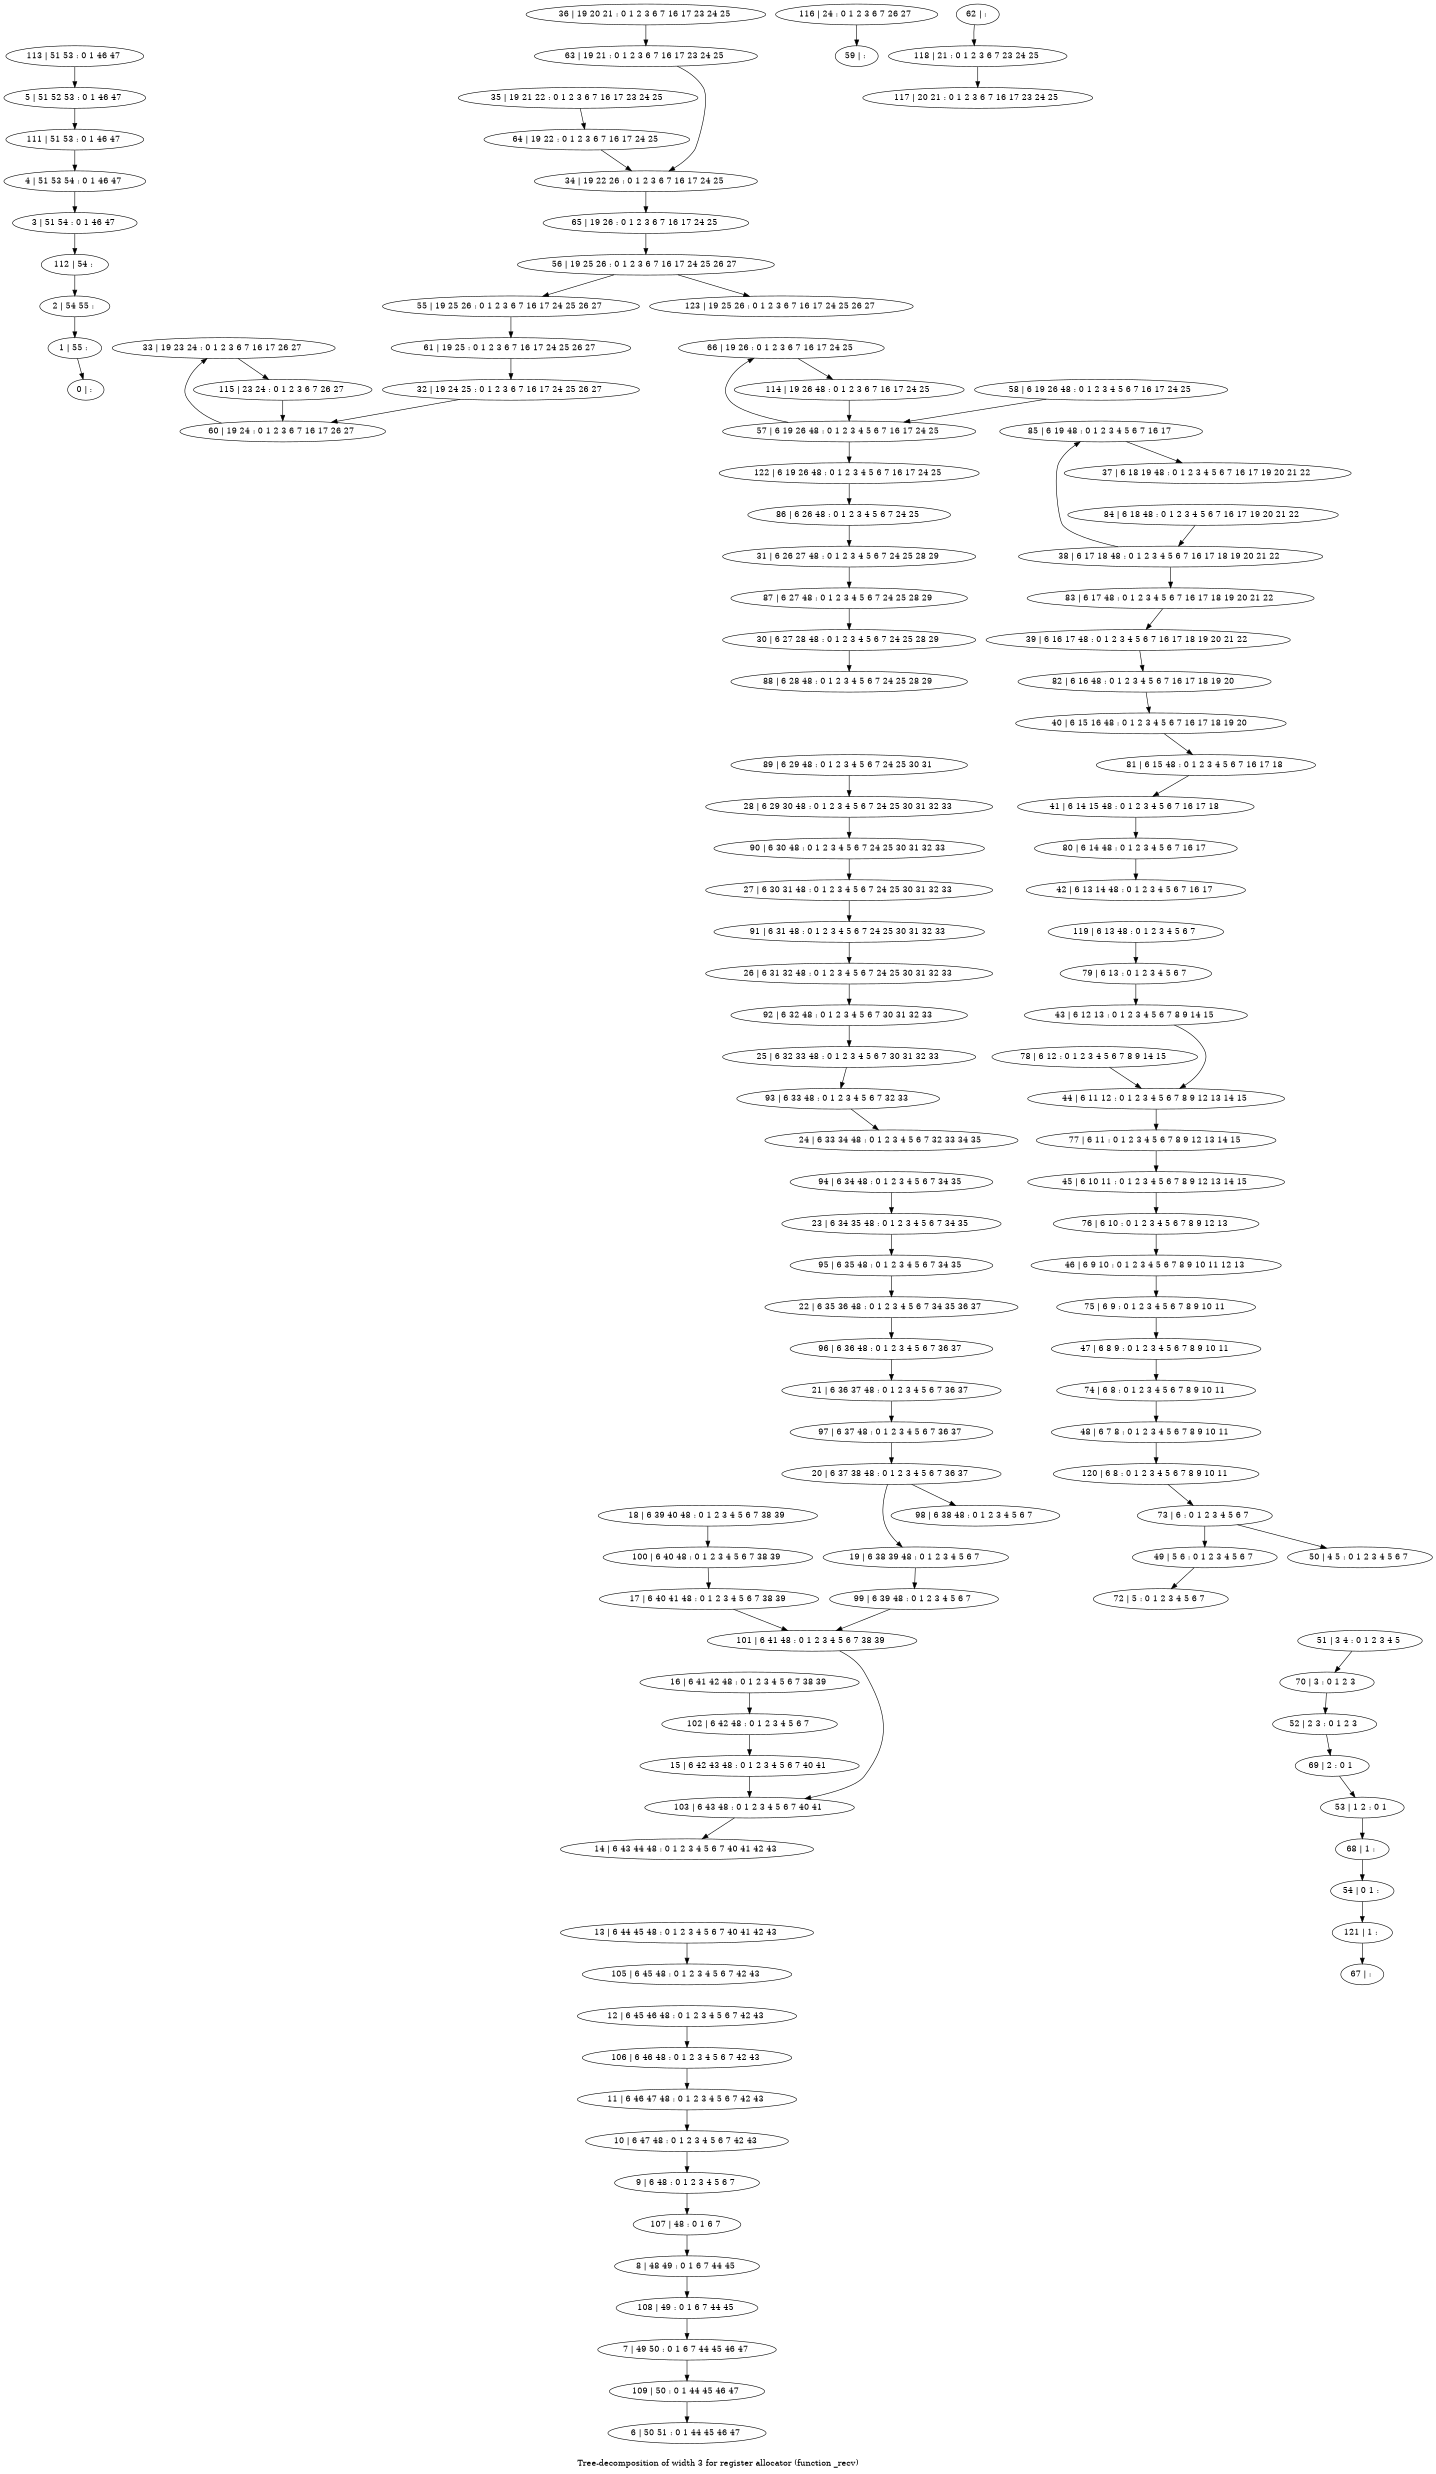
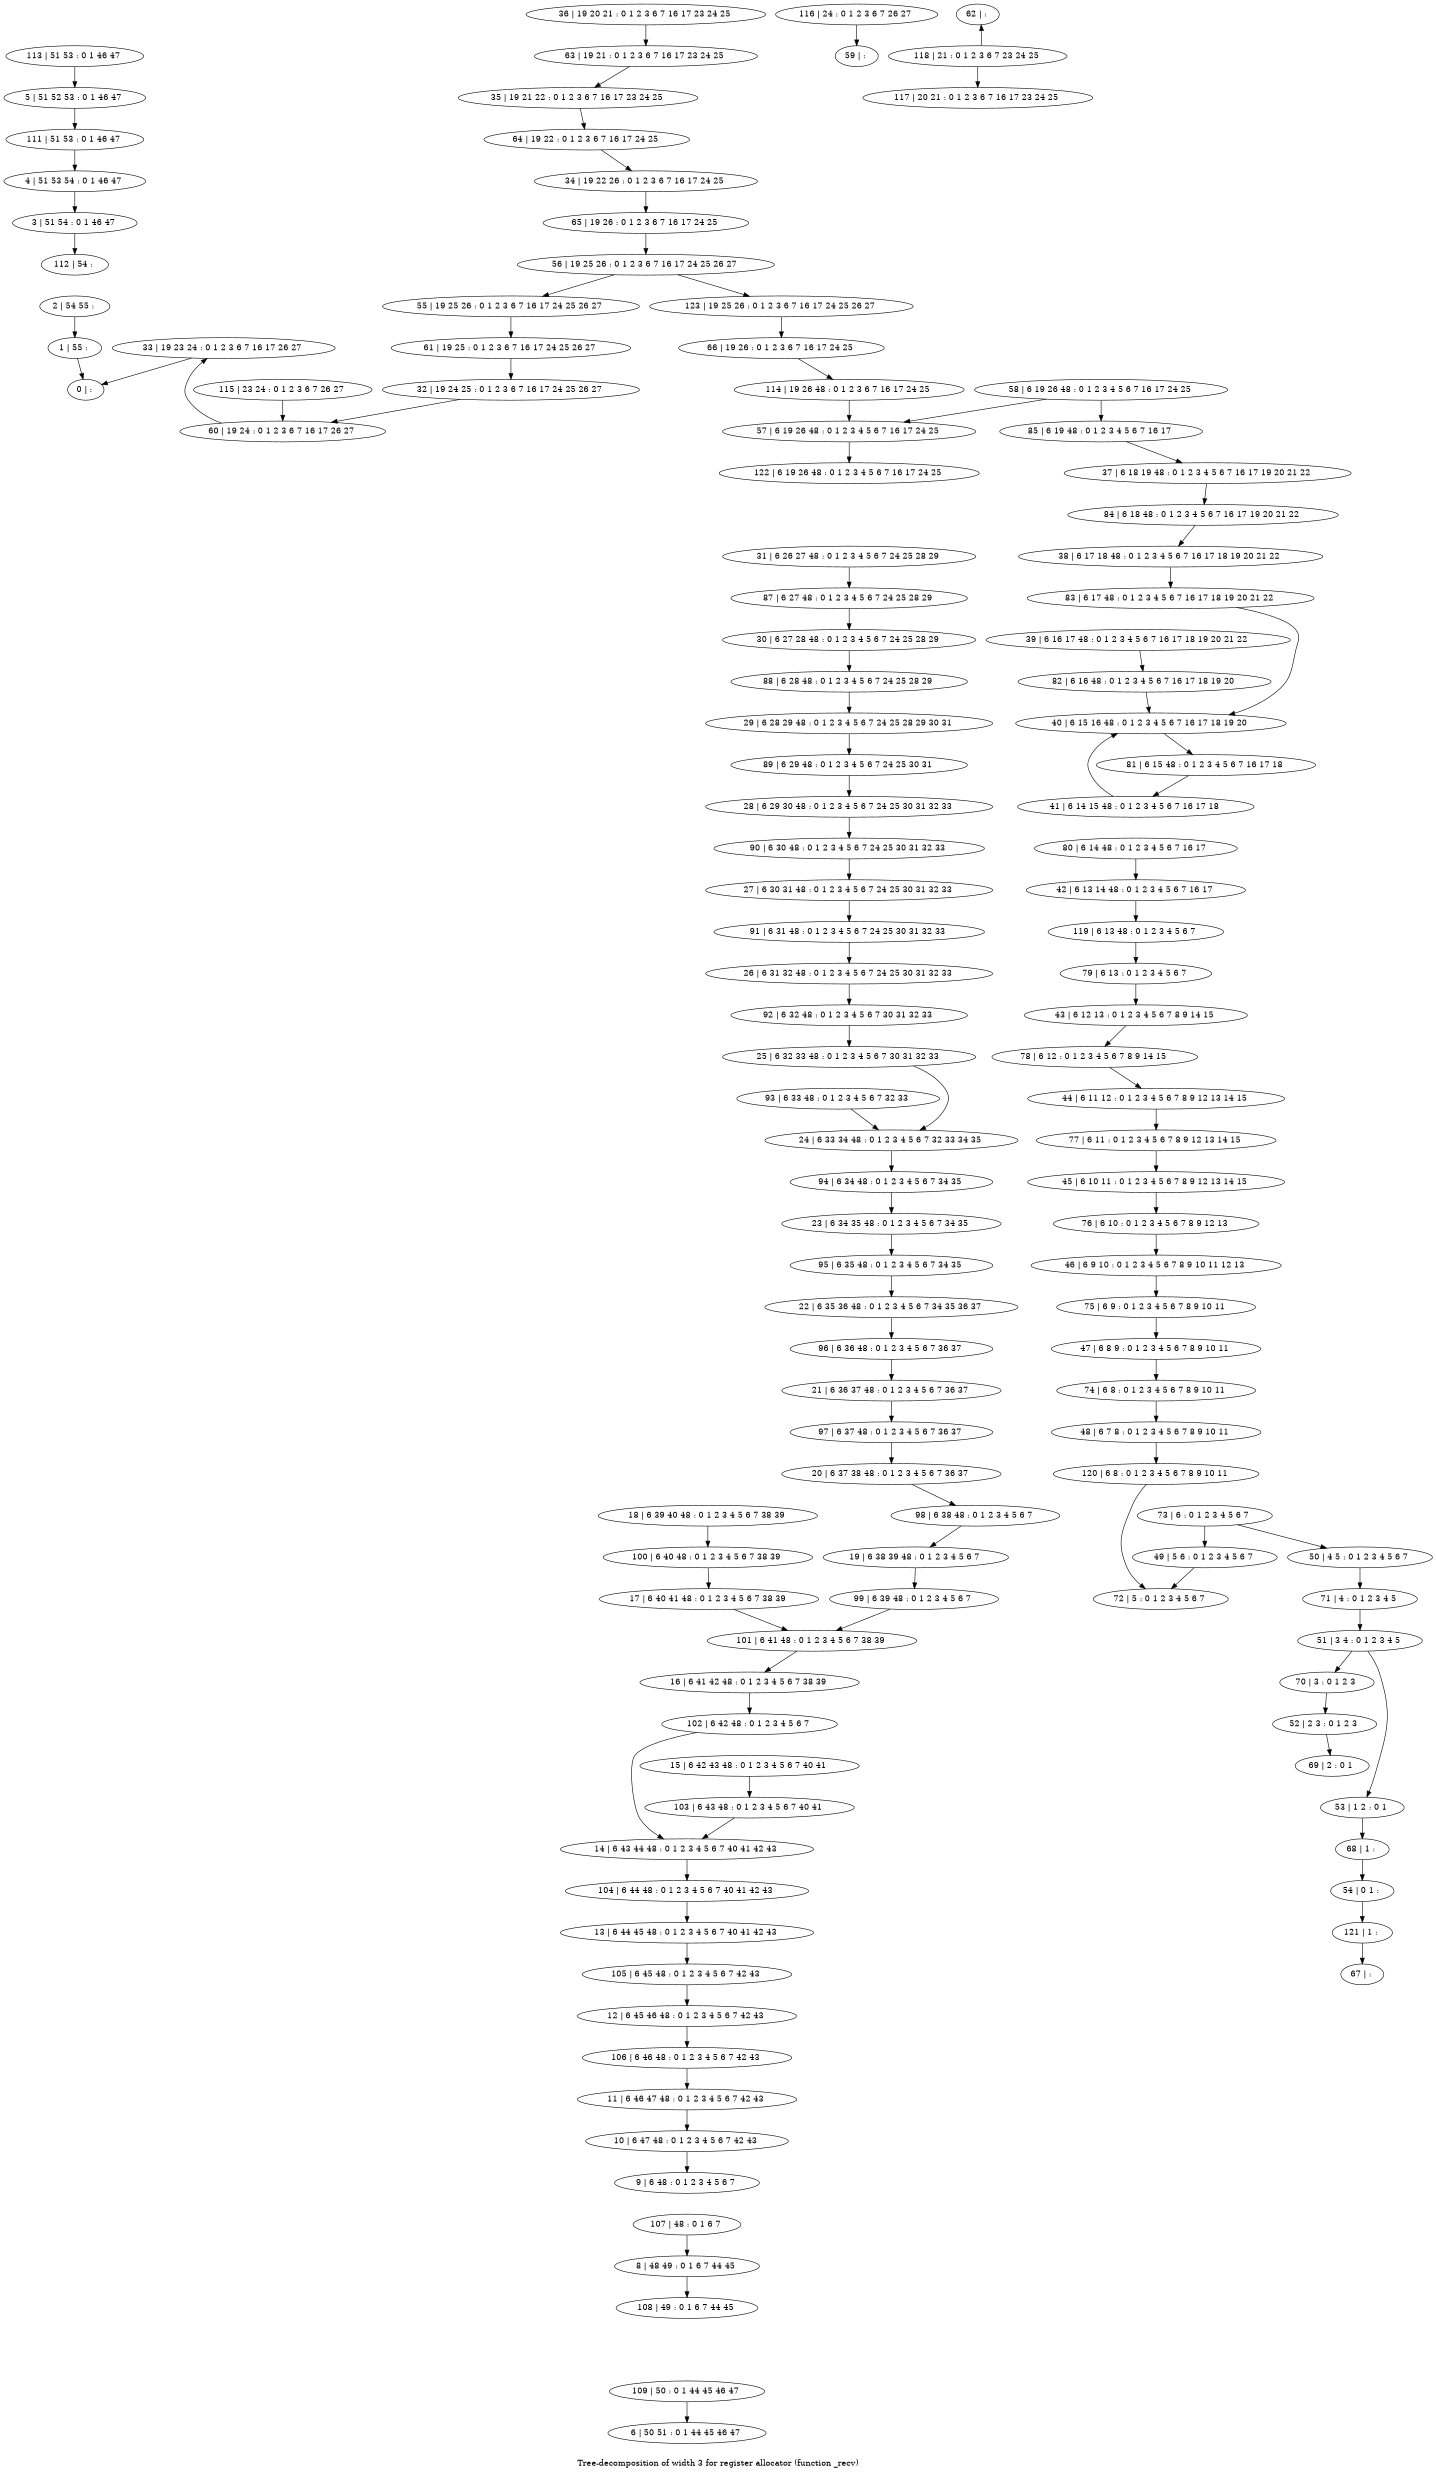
edge "62 | :" -> "118 | 21 : 0 1 2 3 6 7 23 24 25": reversed
edge "63 | 19 21 : 0 1 2 3 6 7 16 17 23 24 25" -> "34 | 19 22 26 : 0 1 2 3 6 7 16 17 24 25": now "63 | 19 21 : 0 1 2 3 6 7 16 17 23 24 25" -> "35 | 19 21 22 : 0 1 2 3 6 7 16 17 23 24 25"
edge "112 | 54 :" -> "2 | 54 55 :": removed
edge "33 | 19 23 24 : 0 1 2 3 6 7 16 17 26 27" -> "115 | 23 24 : 0 1 2 3 6 7 26 27": now "33 | 19 23 24 : 0 1 2 3 6 7 16 17 26 27" -> "0 | :"
edge "57 | 6 19 26 48 : 0 1 2 3 4 5 6 7 16 17 24 25" -> "66 | 19 26 : 0 1 2 3 6 7 16 17 24 25": now "123 | 19 25 26 : 0 1 2 3 6 7 16 17 24 25 26 27" -> "66 | 19 26 : 0 1 2 3 6 7 16 17 24 25"
edge "37 | 6 18 19 48 : 0 1 2 3 4 5 6 7 16 17 19 20 21 22" -> "84 | 6 18 48 : 0 1 2 3 4 5 6 7 16 17 19 20 21 22": added
edge "38 | 6 17 18 48 : 0 1 2 3 4 5 6 7 16 17 18 19 20 21 22" -> "85 | 6 19 48 : 0 1 2 3 4 5 6 7 16 17": now "58 | 6 19 26 48 : 0 1 2 3 4 5 6 7 16 17 24 25" -> "85 | 6 19 48 : 0 1 2 3 4 5 6 7 16 17"
node "86 | 6 26 48 : 0 1 2 3 4 5 6 7 24 25": removed
edge "83 | 6 17 48 : 0 1 2 3 4 5 6 7 16 17 18 19 20 21 22" -> "39 | 6 16 17 48 : 0 1 2 3 4 5 6 7 16 17 18 19 20 21 22": now "83 | 6 17 48 : 0 1 2 3 4 5 6 7 16 17 18 19 20 21 22" -> "40 | 6 15 16 48 : 0 1 2 3 4 5 6 7 16 17 18 19 20"
node "29 | 6 28 29 48 : 0 1 2 3 4 5 6 7 24 25 28 29 30 31": added
edge "41 | 6 14 15 48 : 0 1 2 3 4 5 6 7 16 17 18" -> "80 | 6 14 48 : 0 1 2 3 4 5 6 7 16 17": now "41 | 6 14 15 48 : 0 1 2 3 4 5 6 7 16 17 18" -> "40 | 6 15 16 48 : 0 1 2 3 4 5 6 7 16 17 18 19 20"
edge "42 | 6 13 14 48 : 0 1 2 3 4 5 6 7 16 17" -> "119 | 6 13 48 : 0 1 2 3 4 5 6 7": added
edge "43 | 6 12 13 : 0 1 2 3 4 5 6 7 8 9 14 15" -> "44 | 6 11 12 : 0 1 2 3 4 5 6 7 8 9 12 13 14 15": now "43 | 6 12 13 : 0 1 2 3 4 5 6 7 8 9 14 15" -> "78 | 6 12 : 0 1 2 3 4 5 6 7 8 9 14 15"
edge "25 | 6 32 33 48 : 0 1 2 3 4 5 6 7 30 31 32 33" -> "93 | 6 33 48 : 0 1 2 3 4 5 6 7 32 33": now "25 | 6 32 33 48 : 0 1 2 3 4 5 6 7 30 31 32 33" -> "24 | 6 33 34 48 : 0 1 2 3 4 5 6 7 32 33 34 35"
edge "24 | 6 33 34 48 : 0 1 2 3 4 5 6 7 32 33 34 35" -> "94 | 6 34 48 : 0 1 2 3 4 5 6 7 34 35": added
edge "120 | 6 8 : 0 1 2 3 4 5 6 7 8 9 10 11" -> "73 | 6 : 0 1 2 3 4 5 6 7": now "120 | 6 8 : 0 1 2 3 4 5 6 7 8 9 10 11" -> "72 | 5 : 0 1 2 3 4 5 6 7"
edge "20 | 6 37 38 48 : 0 1 2 3 4 5 6 7 36 37" -> "19 | 6 38 39 48 : 0 1 2 3 4 5 6 7": now "98 | 6 38 48 : 0 1 2 3 4 5 6 7" -> "19 | 6 38 39 48 : 0 1 2 3 4 5 6 7"
node "71 | 4 : 0 1 2 3 4 5": added
edge "101 | 6 41 48 : 0 1 2 3 4 5 6 7 38 39" -> "103 | 6 43 48 : 0 1 2 3 4 5 6 7 40 41": now "101 | 6 41 48 : 0 1 2 3 4 5 6 7 38 39" -> "16 | 6 41 42 48 : 0 1 2 3 4 5 6 7 38 39"
edge "102 | 6 42 48 : 0 1 2 3 4 5 6 7" -> "15 | 6 42 43 48 : 0 1 2 3 4 5 6 7 40 41": now "102 | 6 42 48 : 0 1 2 3 4 5 6 7" -> "14 | 6 43 44 48 : 0 1 2 3 4 5 6 7 40 41 42 43"
edge "69 | 2 : 0 1" -> "53 | 1 2 : 0 1": now "51 | 3 4 : 0 1 2 3 4 5" -> "53 | 1 2 : 0 1"
node "104 | 6 44 48 : 0 1 2 3 4 5 6 7 40 41 42 43": added
edge "105 | 6 45 48 : 0 1 2 3 4 5 6 7 42 43" -> "12 | 6 45 46 48 : 0 1 2 3 4 5 6 7 42 43": added
edge "9 | 6 48 : 0 1 2 3 4 5 6 7" -> "107 | 48 : 0 1 6 7": removed
node "7 | 49 50 : 0 1 6 7 44 45 46 47": removed
